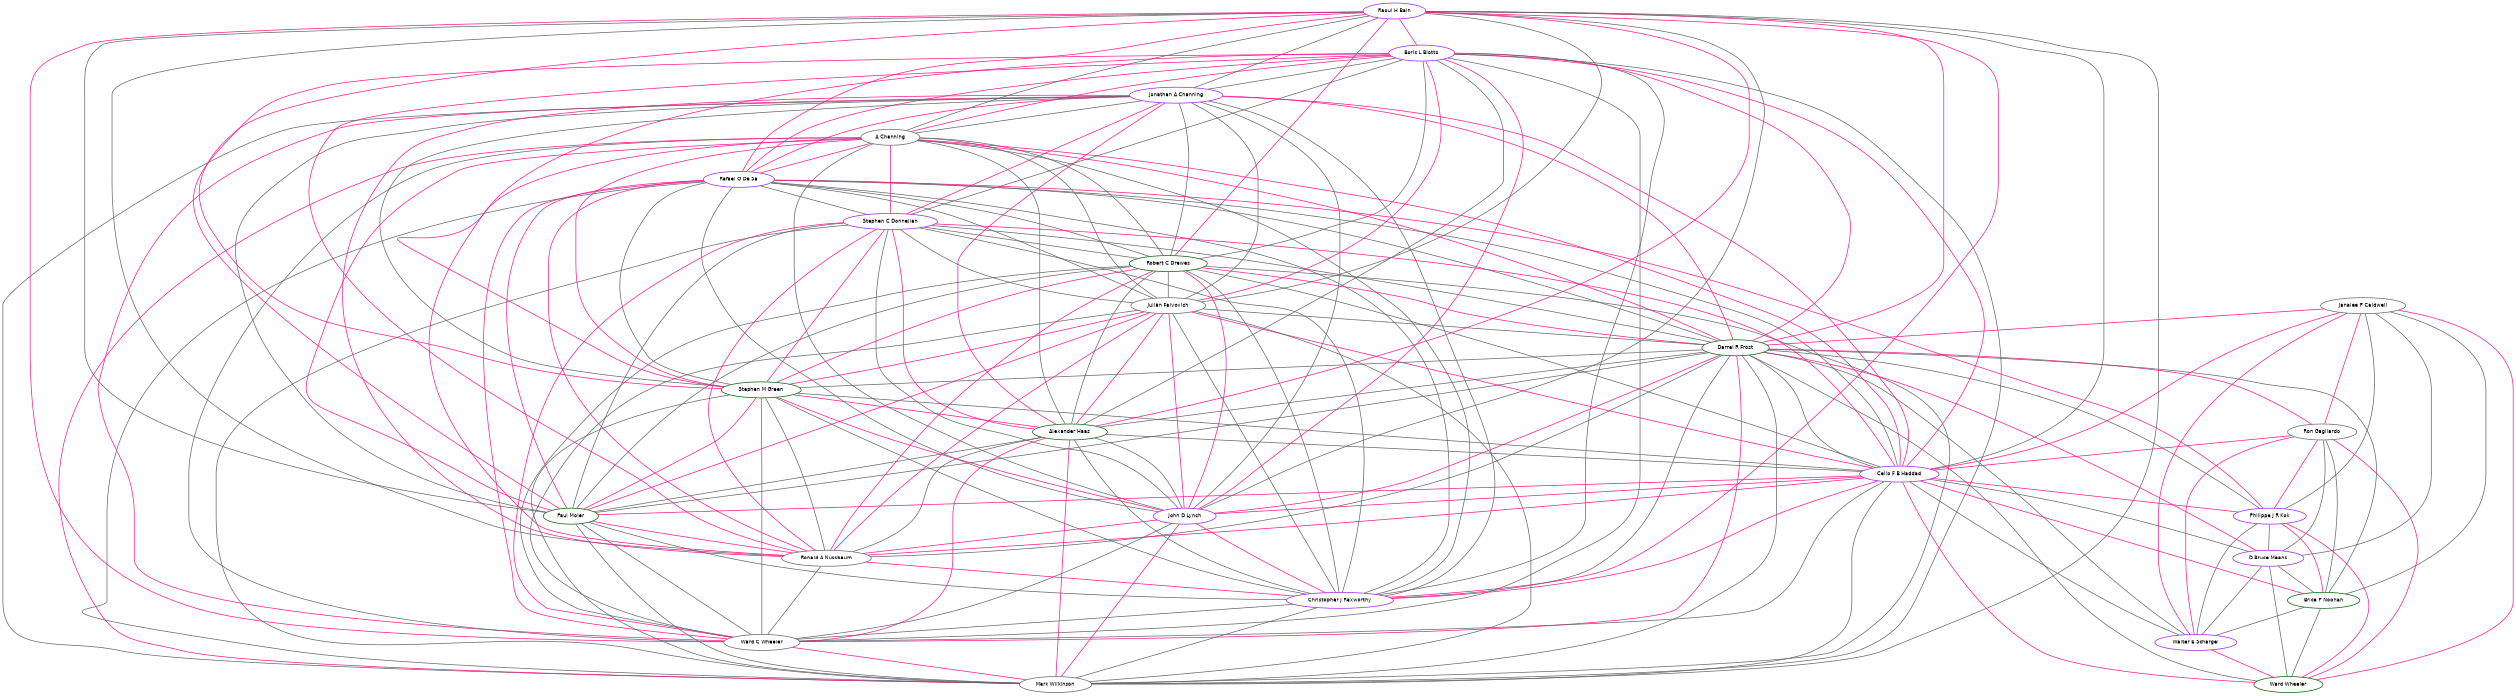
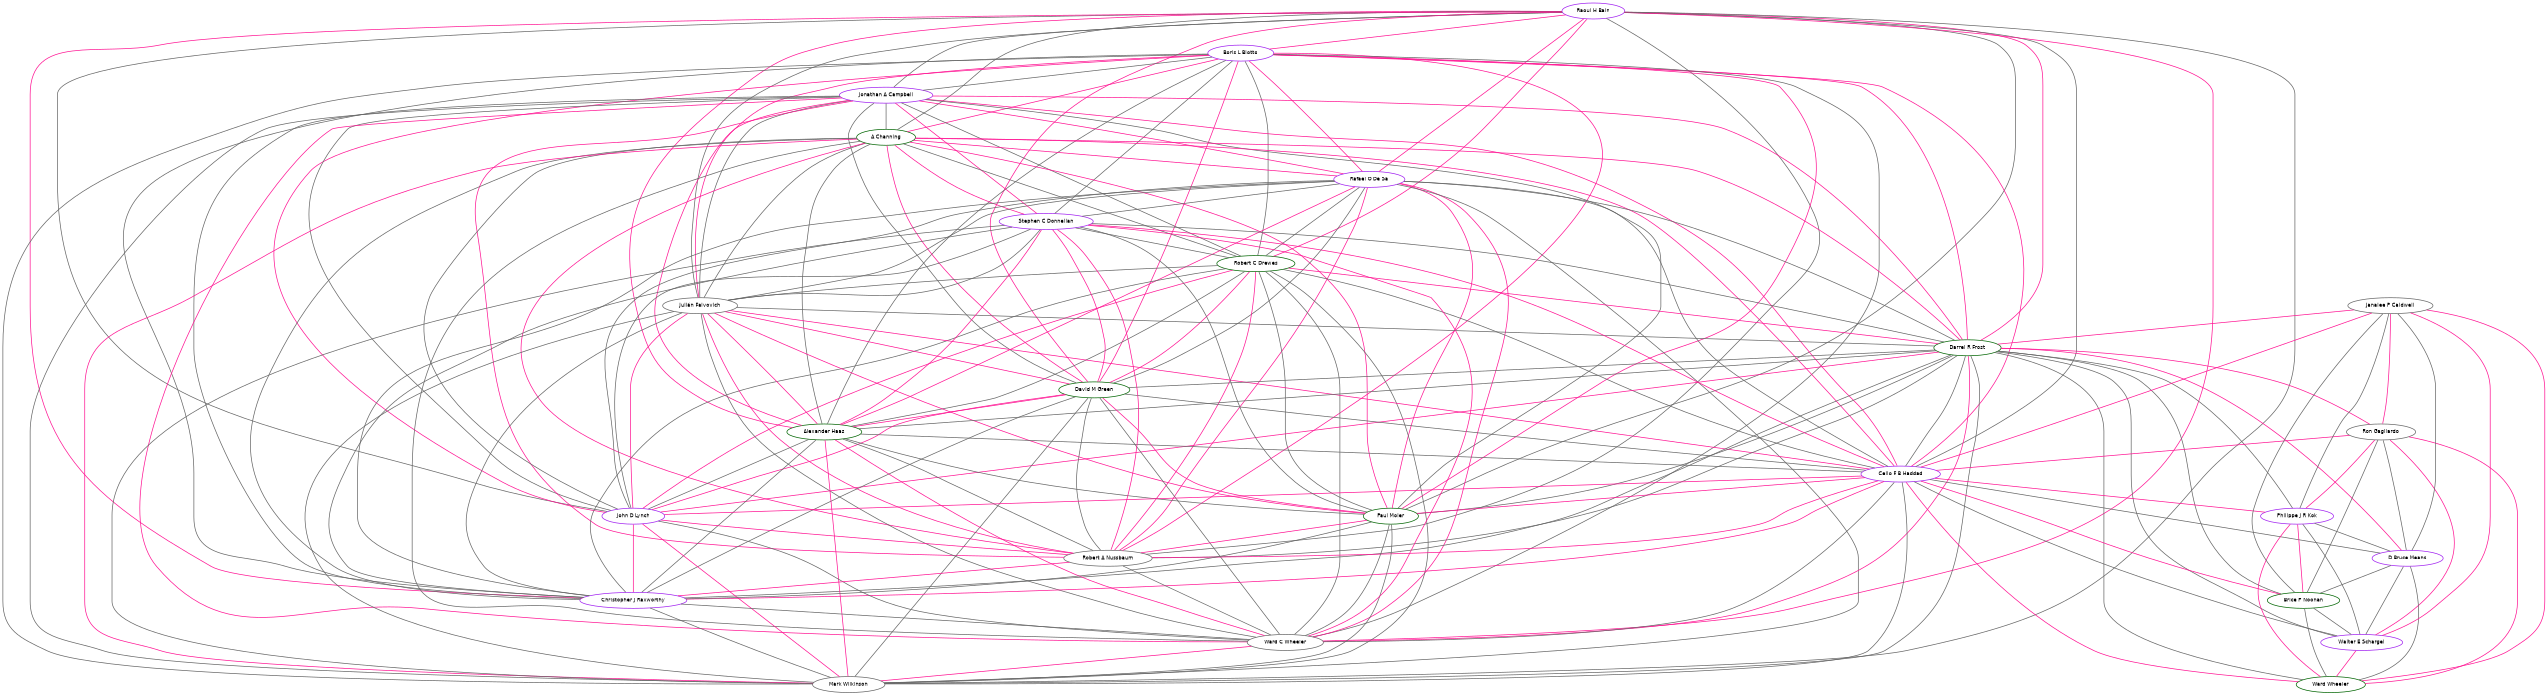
node "Jonathan A Channing": label "Jonathan A Channing" -> "Jonathan A Campbell"
node "A Channing": color gray40 -> darkgreen
edge "Rafael O De Sa" -- "Philippe J R Kok": now "Rafael O De Sa" -- "Alexander Haas"
node "Stephen M Green": label "Stephen M Green" -> "David M Green"
node "Ronald A Nussbaum": label "Ronald A Nussbaum" -> "Robert A Nussbaum"
